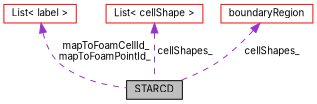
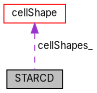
node "List< label >": removed
node "List< cellShape >": removed
node "boundaryRegion": label "boundaryRegion" -> "cellShape"
